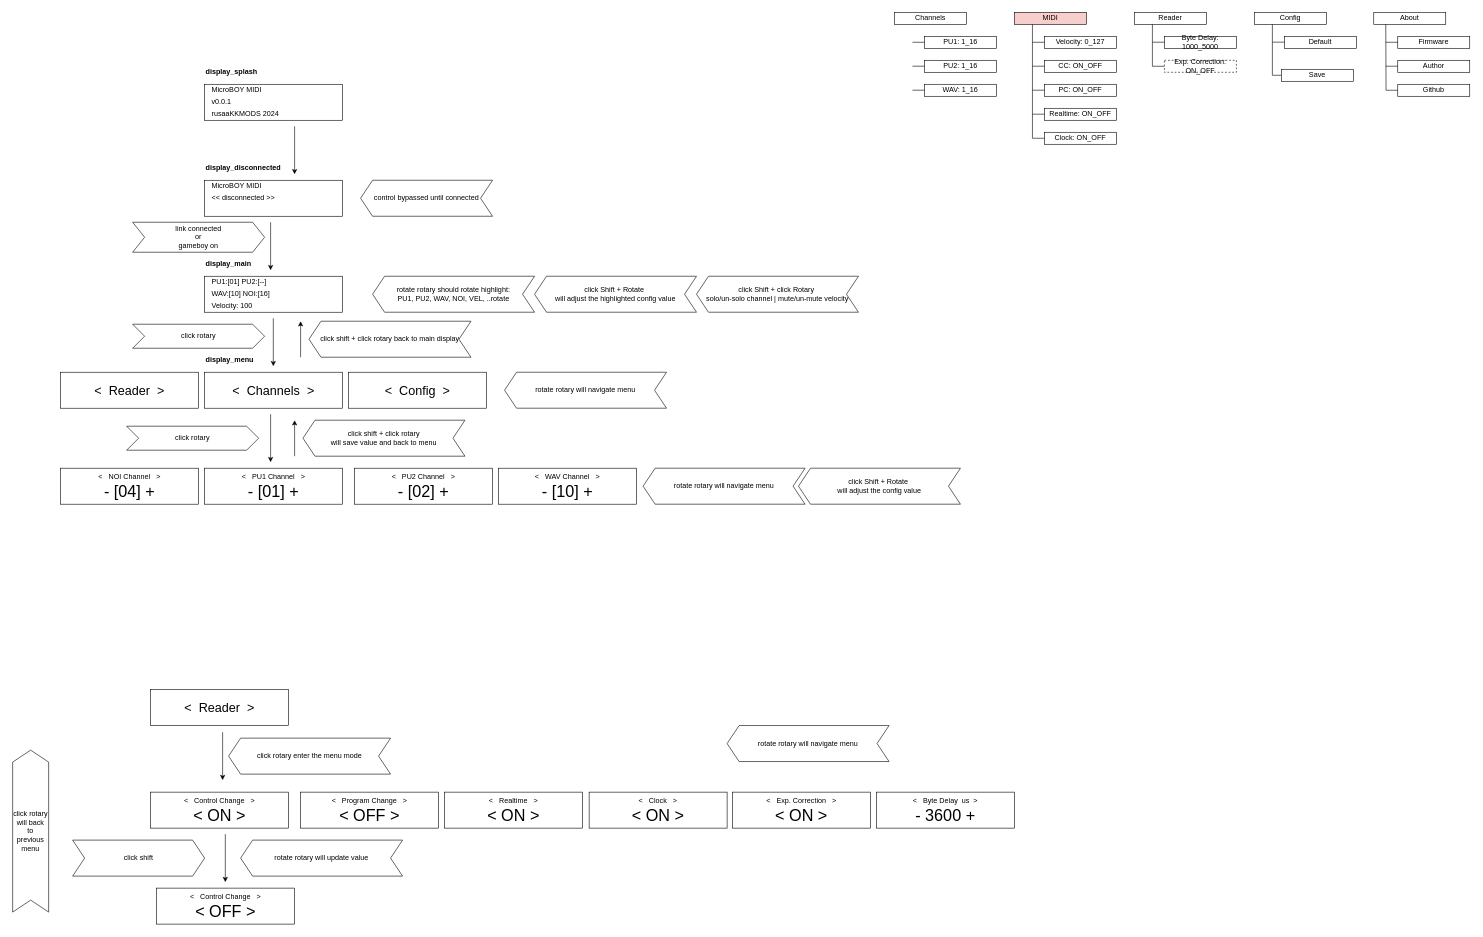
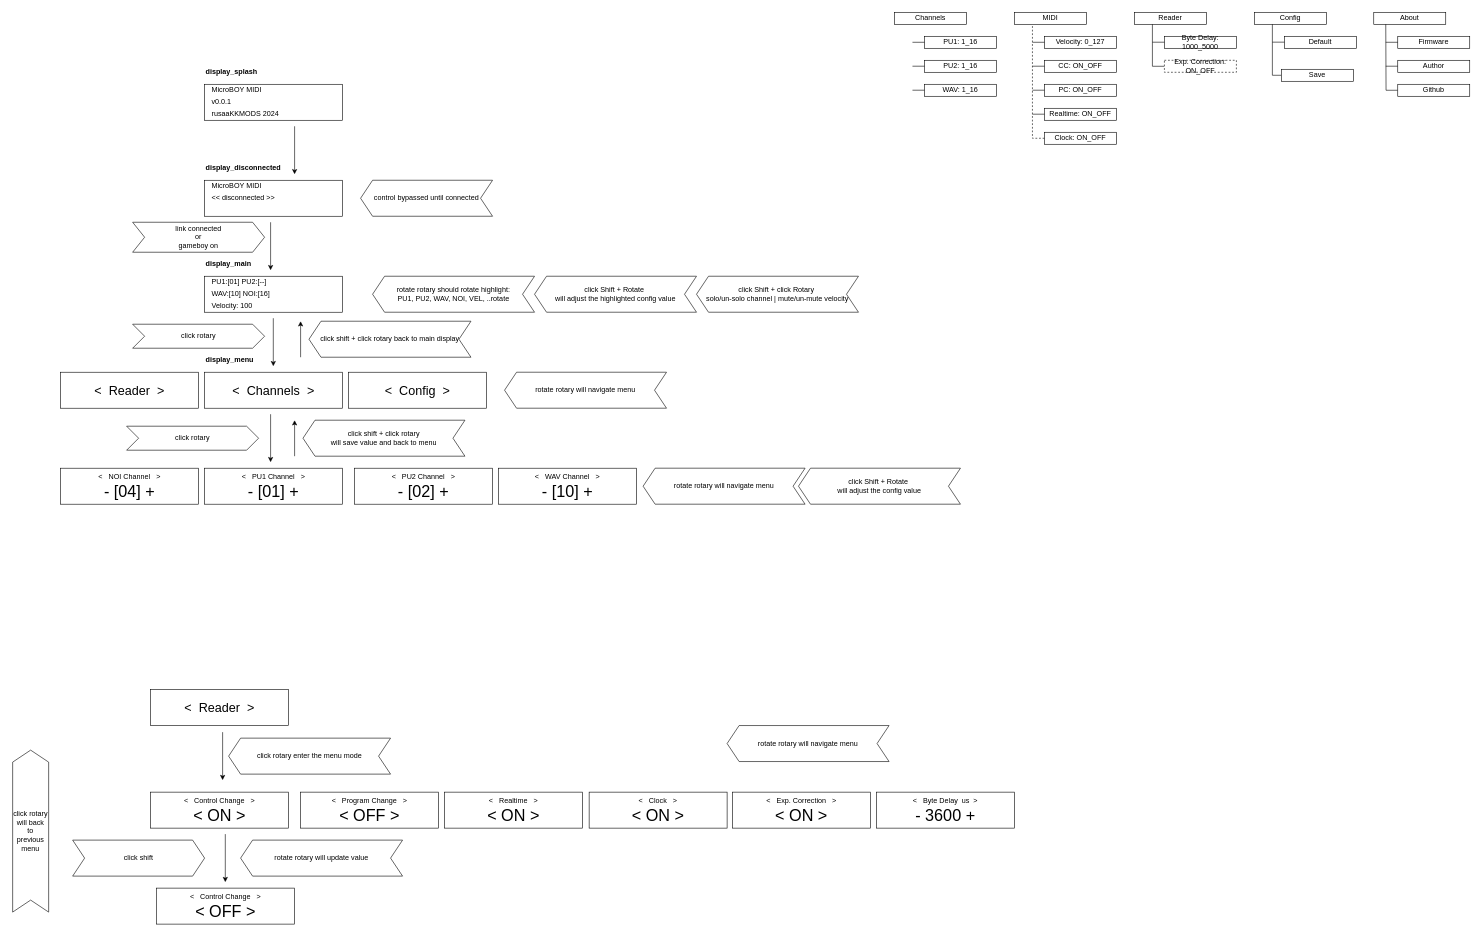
node "MIDI": fillcolor #f8cecc -> #ffffff
edge "MIDI" -- "Clock: ON_OFF": style solid -> dashed
